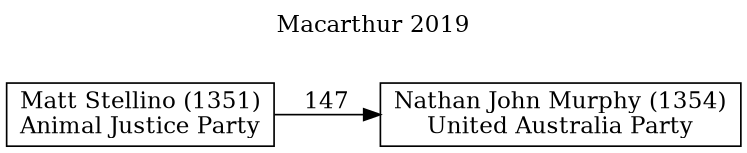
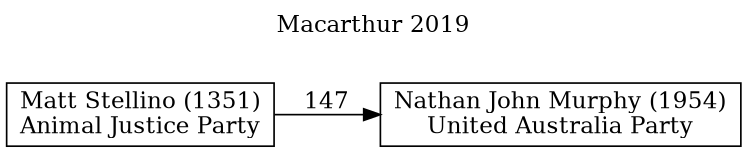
node "Nathan John Murphy (1354) United Australia Party": label "Nathan John Murphy (1354) United Australia Party" -> "Nathan John Murphy (1954) United Australia Party"
